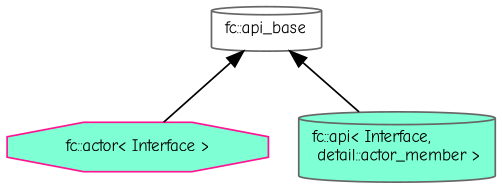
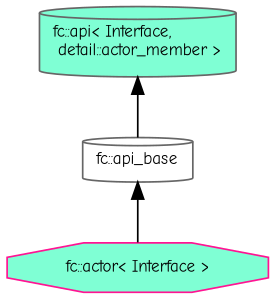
edge "fc::api< Interface, detail::actor_member >" -> "fc::api_base": reversed
